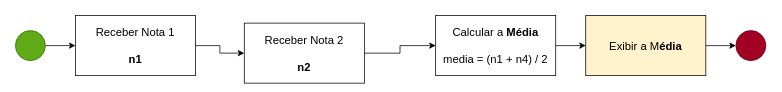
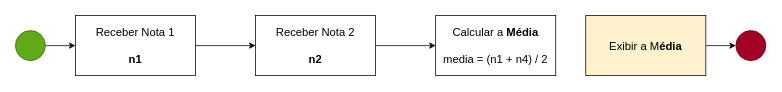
edge "Calcular a Média media = (n1 + n4) / 2" -> "Exibir a Média": removed
node "Receber Nota 2 n2": moved (304, 53) -> (315, 45)
